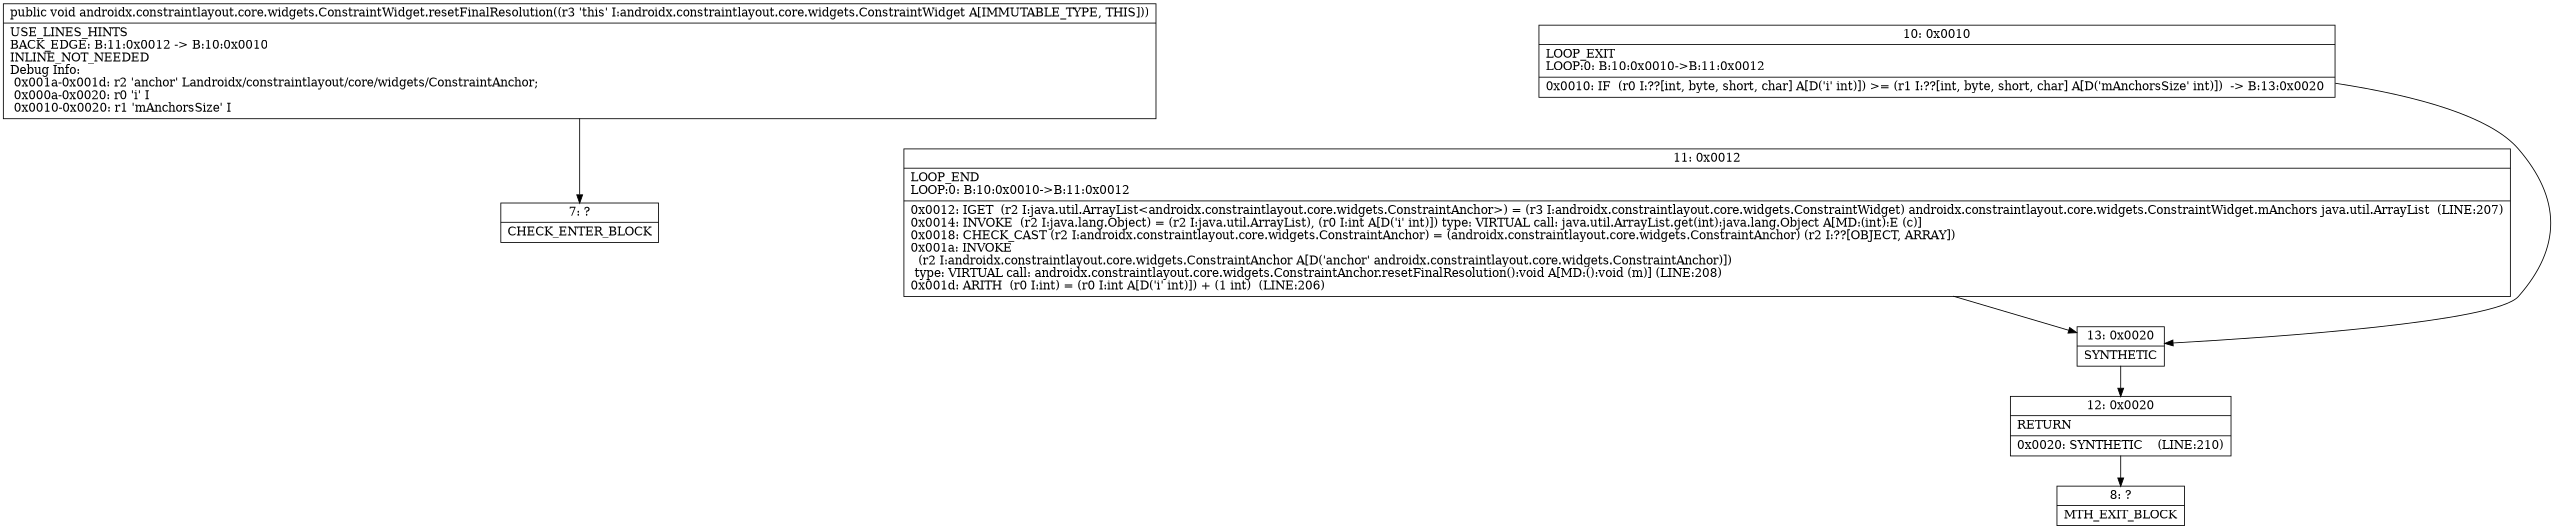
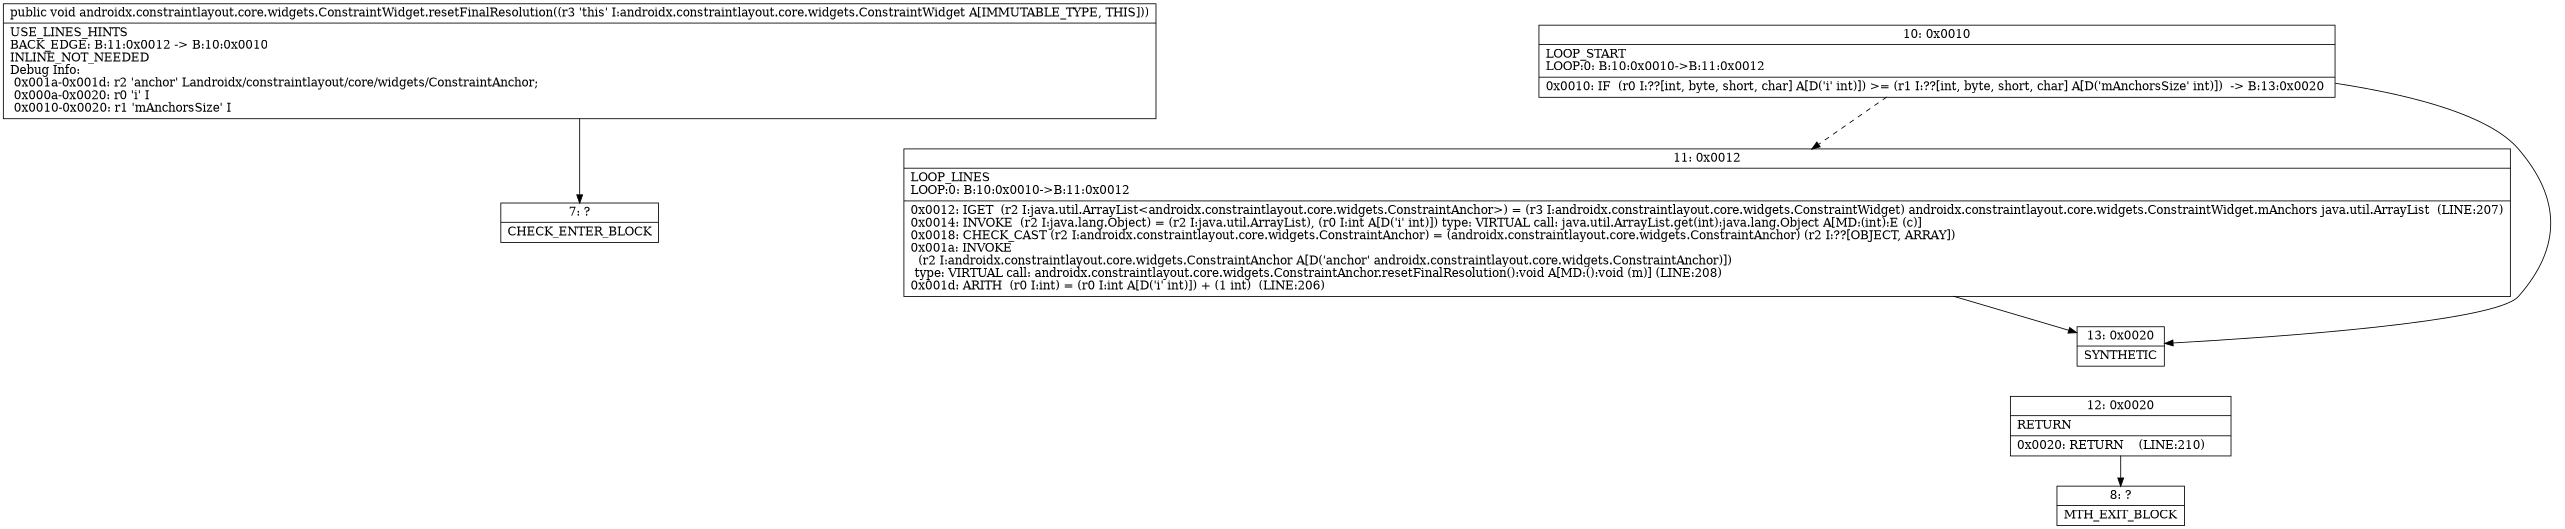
node "10: 0x0010": text "LOOP_EXIT" -> "LOOP_START"
edge "10: 0x0010" -> "11: 0x0012": added
node "11: 0x0012": text "LOOP_END" -> "LOOP_LINES"
edge "13: 0x0020" -> "12: 0x0020": removed
node "12: 0x0020": text "0x0020: SYNTHETIC    (LINE:210)" -> "0x0020: RETURN    (LINE:210)"
